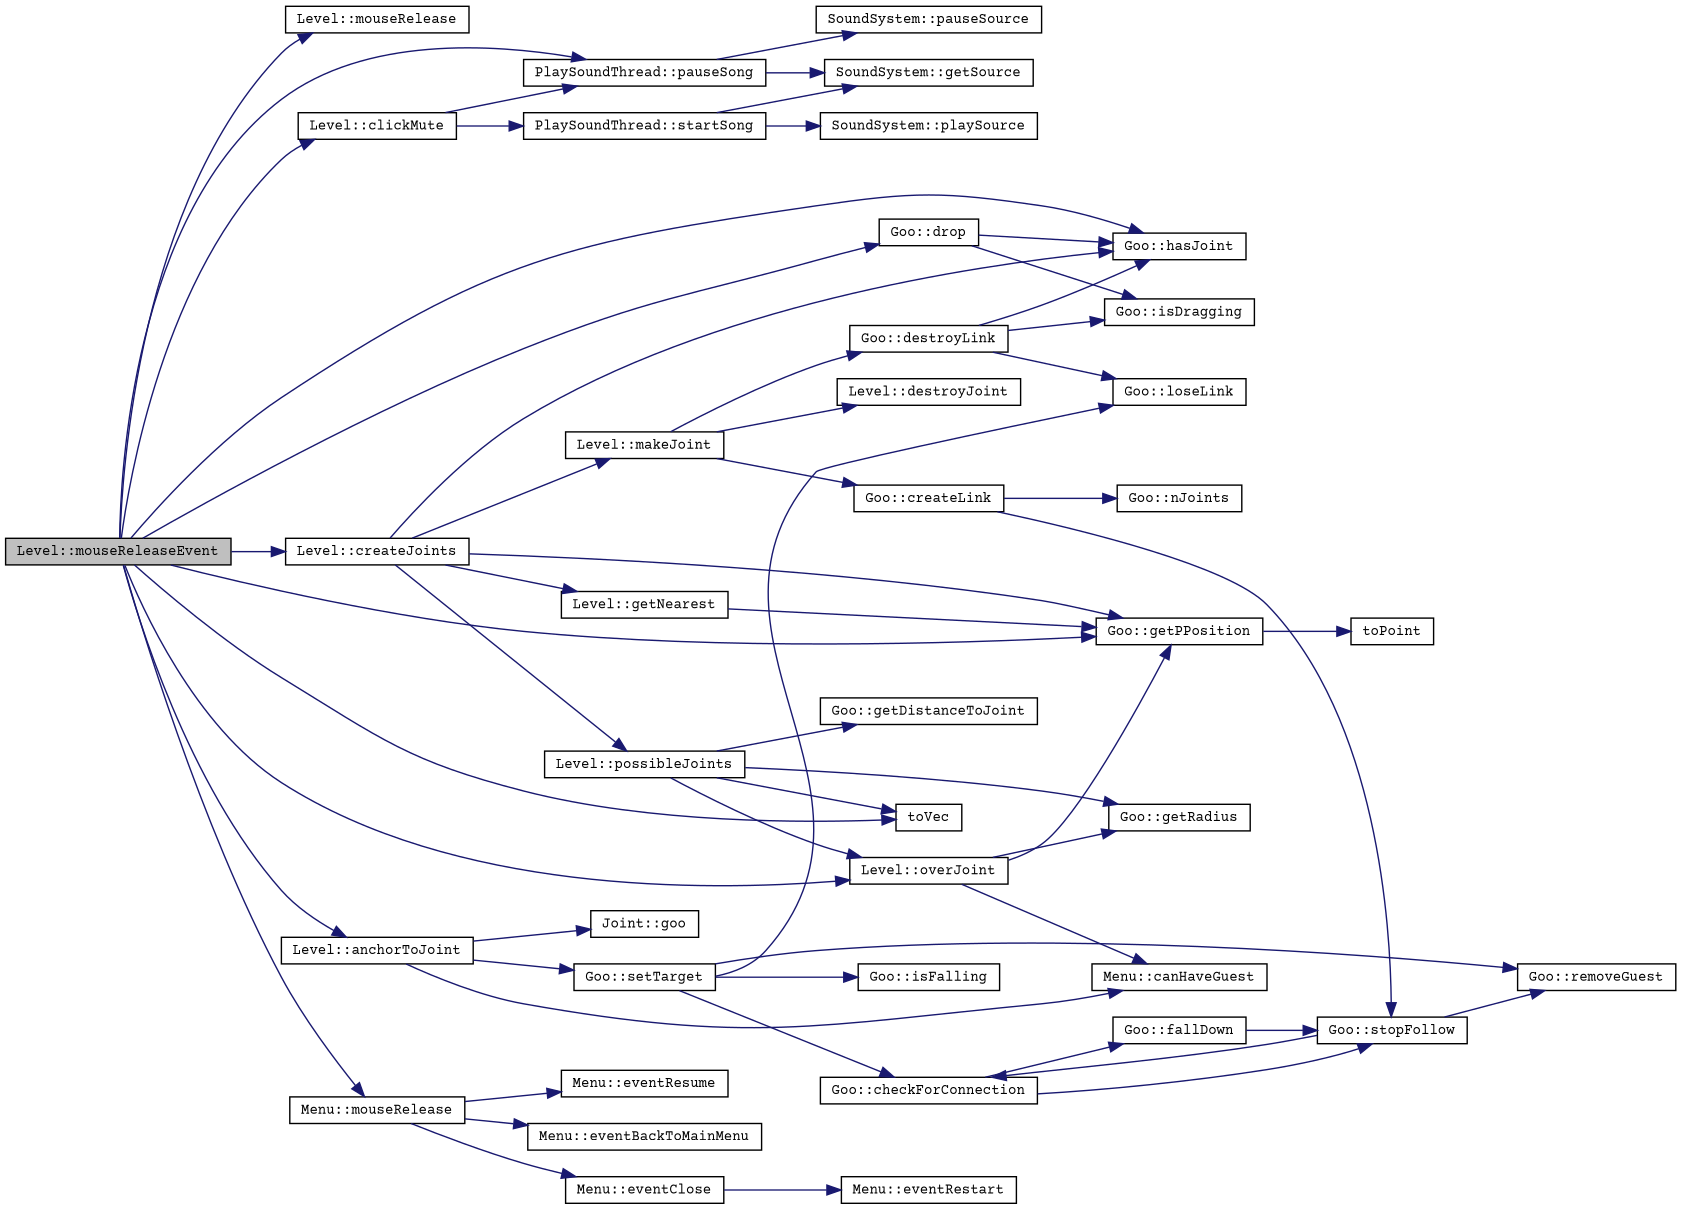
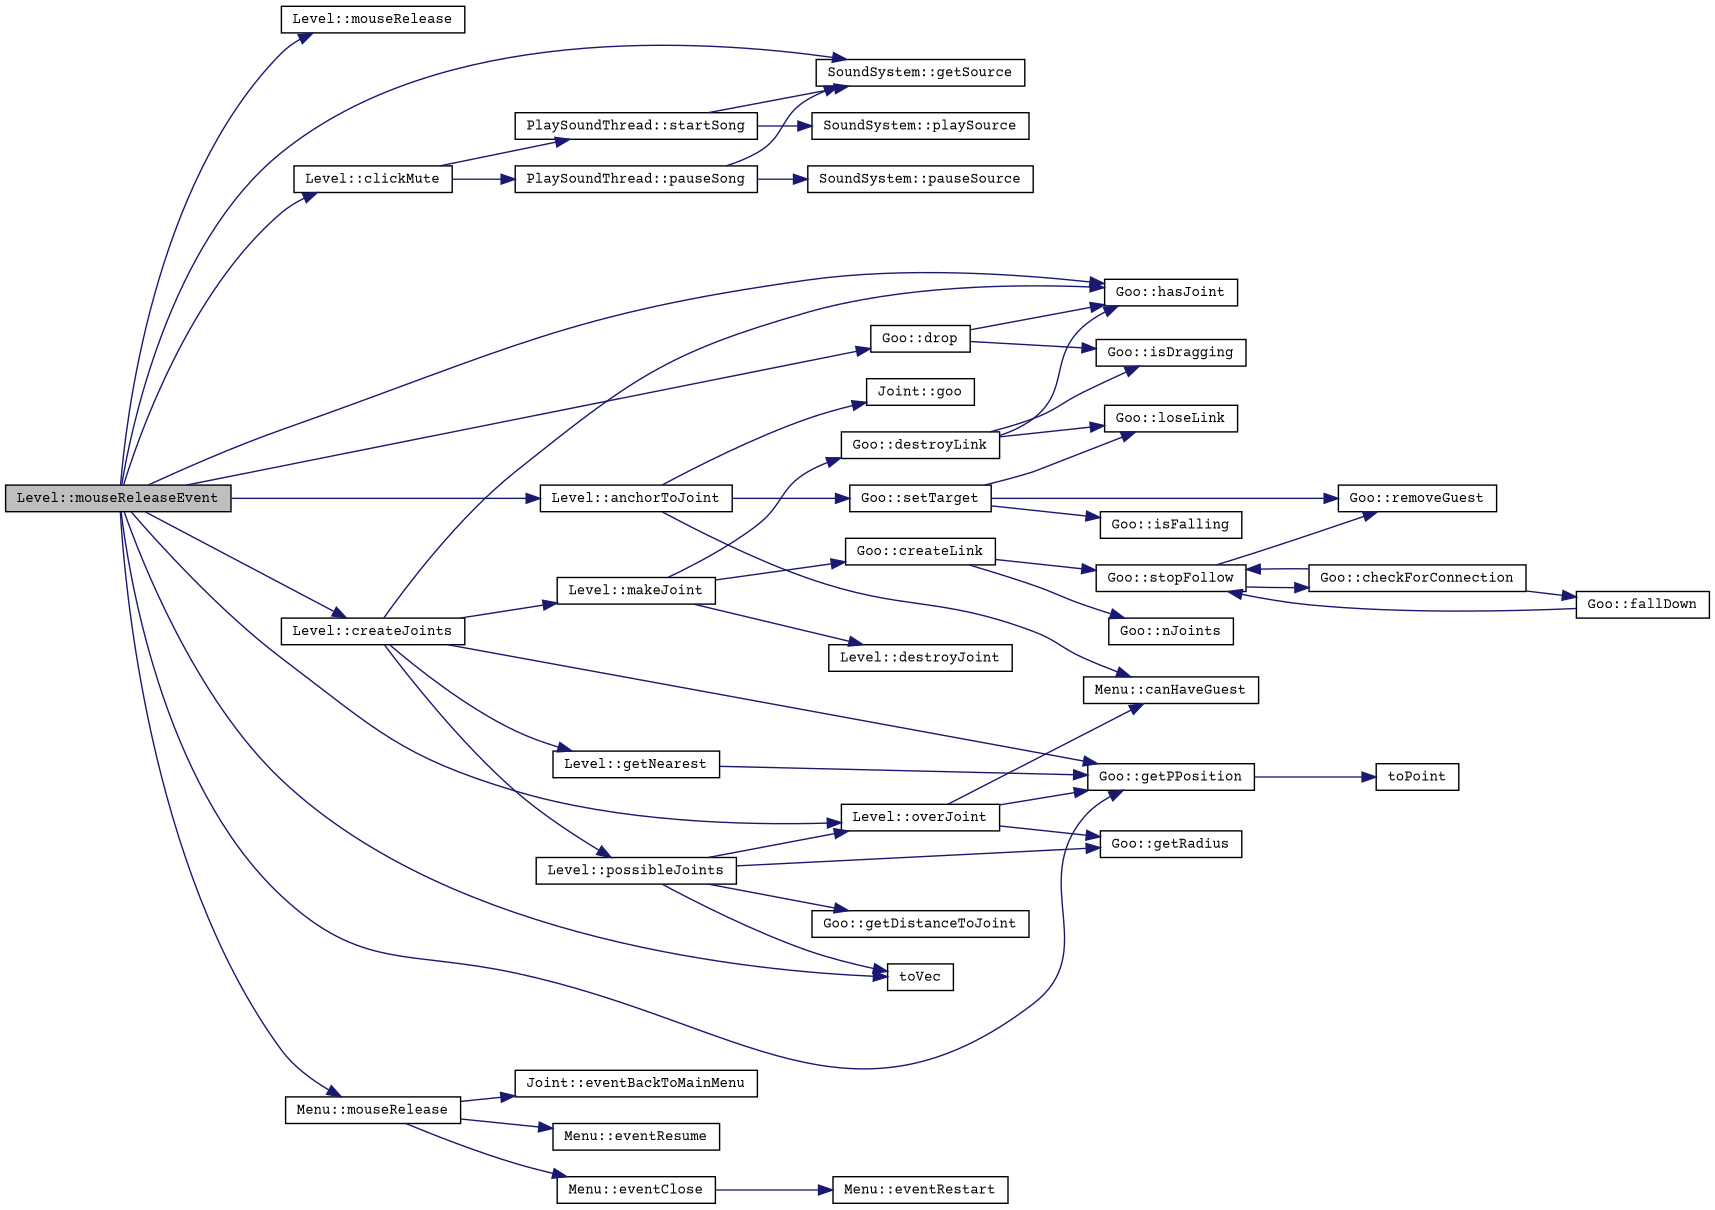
edge "Level::mouseReleaseEvent" -> "PlaySoundThread::pauseSong": now "Level::mouseReleaseEvent" -> "SoundSystem::getSource"
edge "Goo::setTarget" -> "Goo::checkForConnection": removed
node "Menu::eventBackToMainMenu": label "Menu::eventBackToMainMenu" -> "Joint::eventBackToMainMenu"
